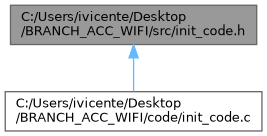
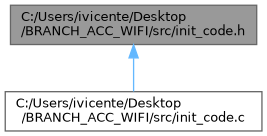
node "C:/Users/ivicente/Desktop /BRANCH_ACC_WIFI/code/init_code.c": label "C:/Users/ivicente/Desktop /BRANCH_ACC_WIFI/code/init_code.c" -> "C:/Users/ivicente/Desktop /BRANCH_ACC_WIFI/src/init_code.c"
